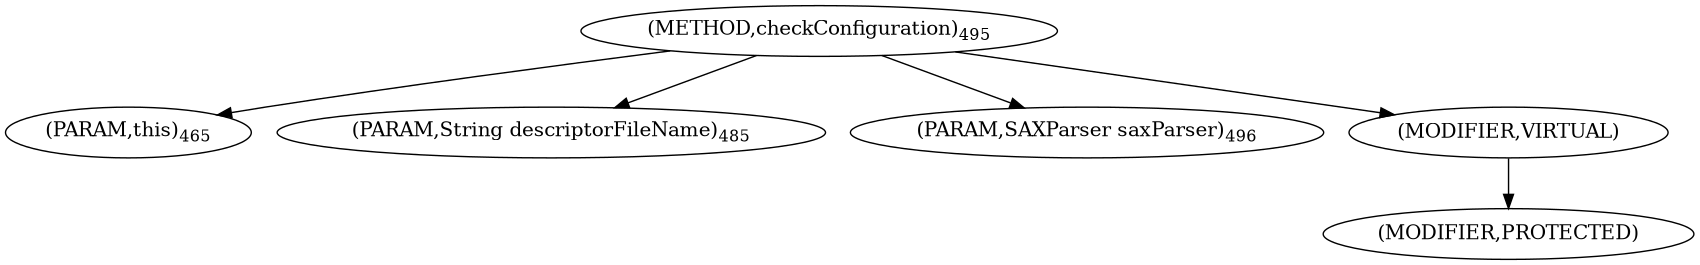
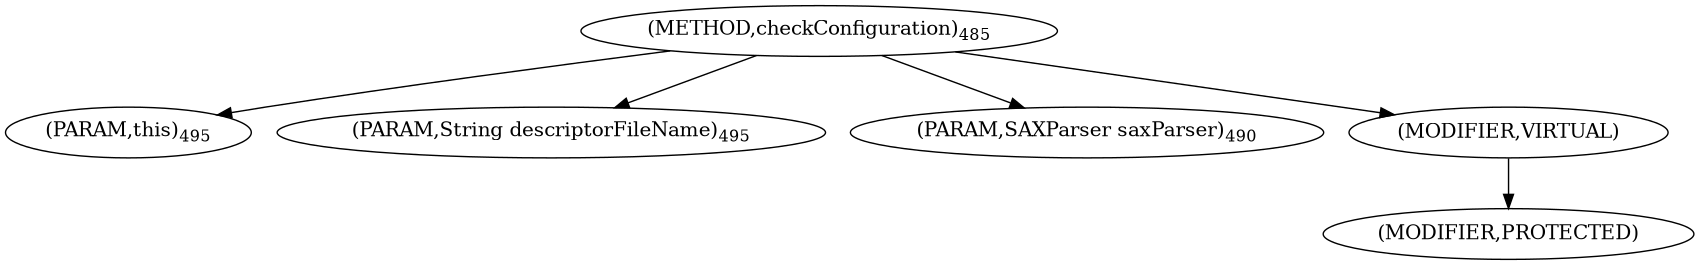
node "(METHOD,checkConfiguration)": text "495" -> "485"
node "(PARAM,this)": text "465" -> "495"
node "(PARAM,String descriptorFileName)": text "485" -> "495"
node "(PARAM,SAXParser saxParser)": text "496" -> "490"
